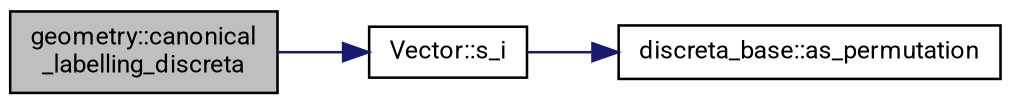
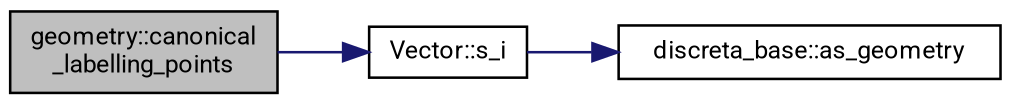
node "geometry::canonical _labelling_discreta": label "geometry::canonical _labelling_discreta" -> "geometry::canonical _labelling_points"
node "discreta_base::as_permutation": label "discreta_base::as_permutation" -> "discreta_base::as_geometry"
